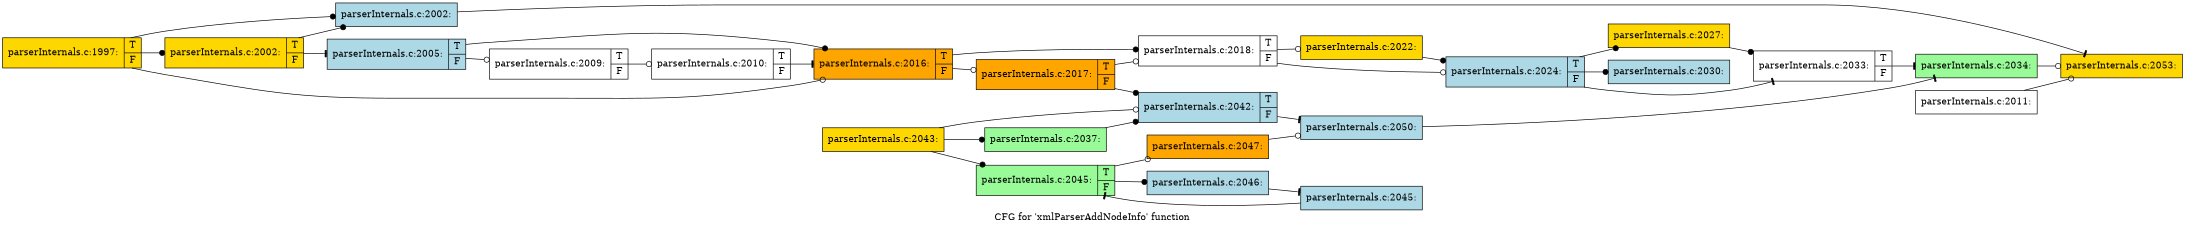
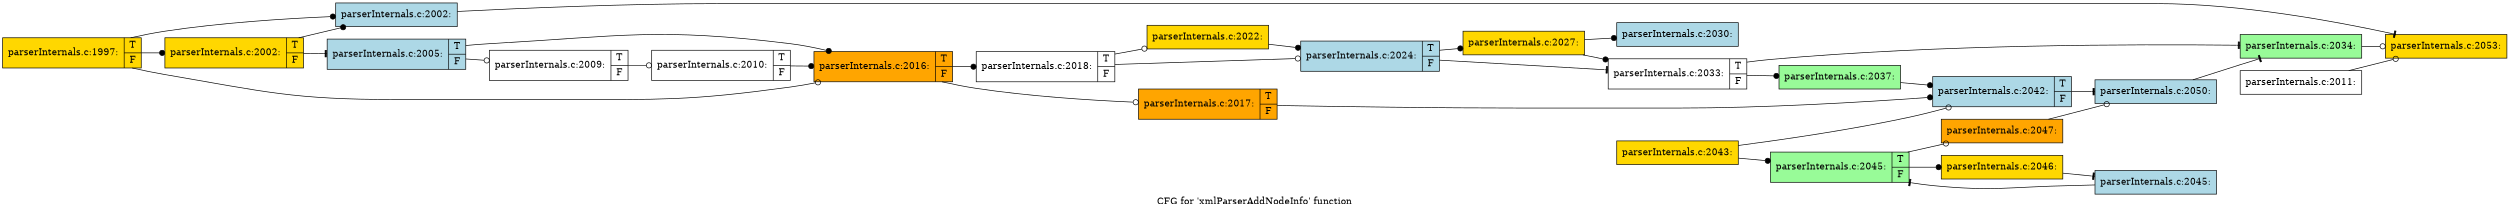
edge "parserInternals.c:2017:" -> "parserInternals.c:2018:": removed
edge "parserInternals.c:2010:" -> "parserInternals.c:2016:": arrowhead tee -> dot
edge "parserInternals.c:2024:" -> "parserInternals.c:2030:": now "parserInternals.c:2027:" -> "parserInternals.c:2030:"
edge "parserInternals.c:2043:" -> "parserInternals.c:2037:": now "parserInternals.c:2033:" -> "parserInternals.c:2037:"
node "parserInternals.c:2046:": fillcolor lightblue -> gold
